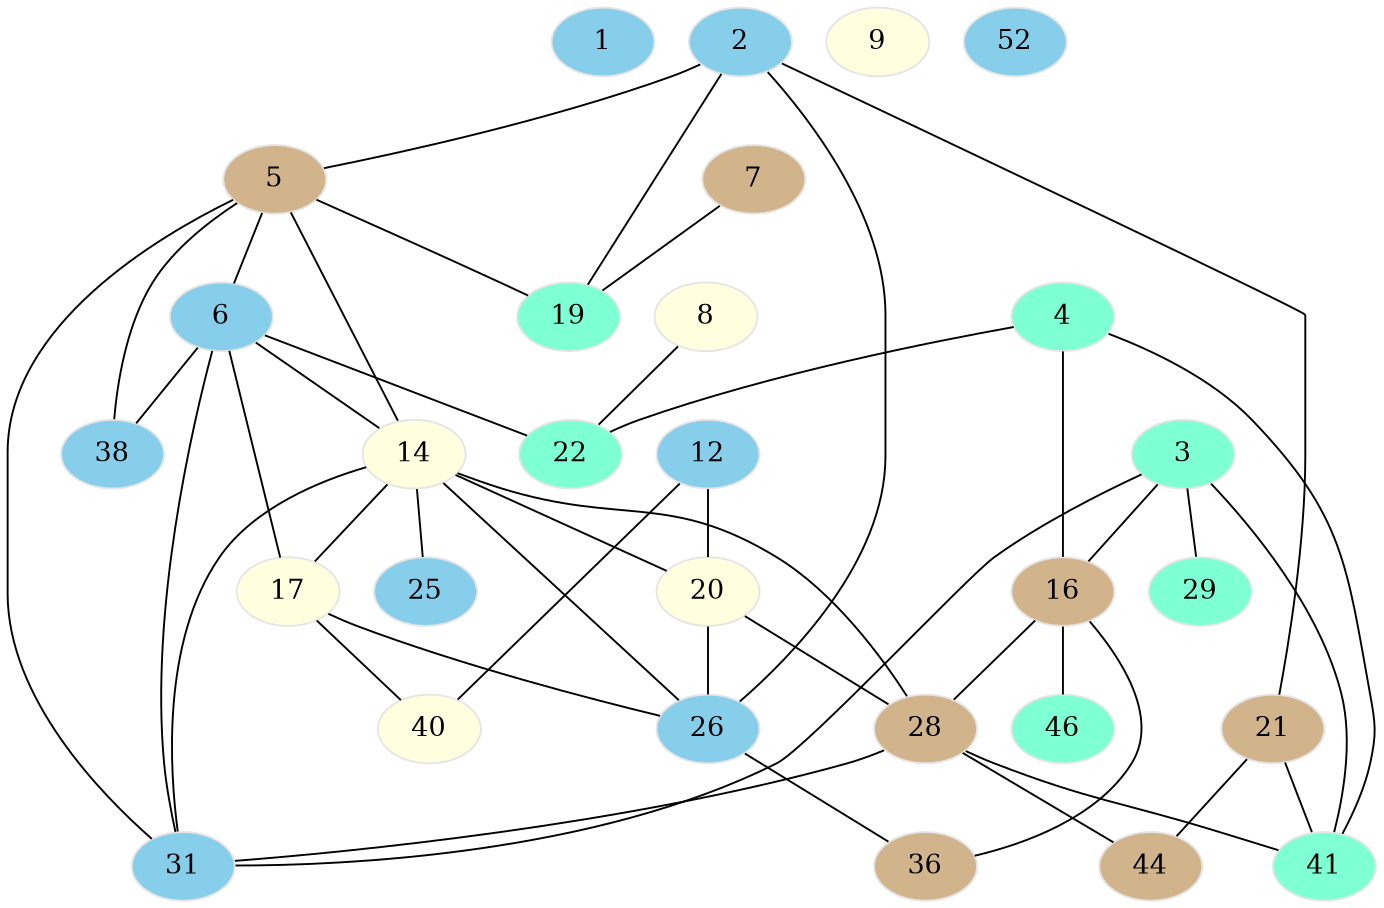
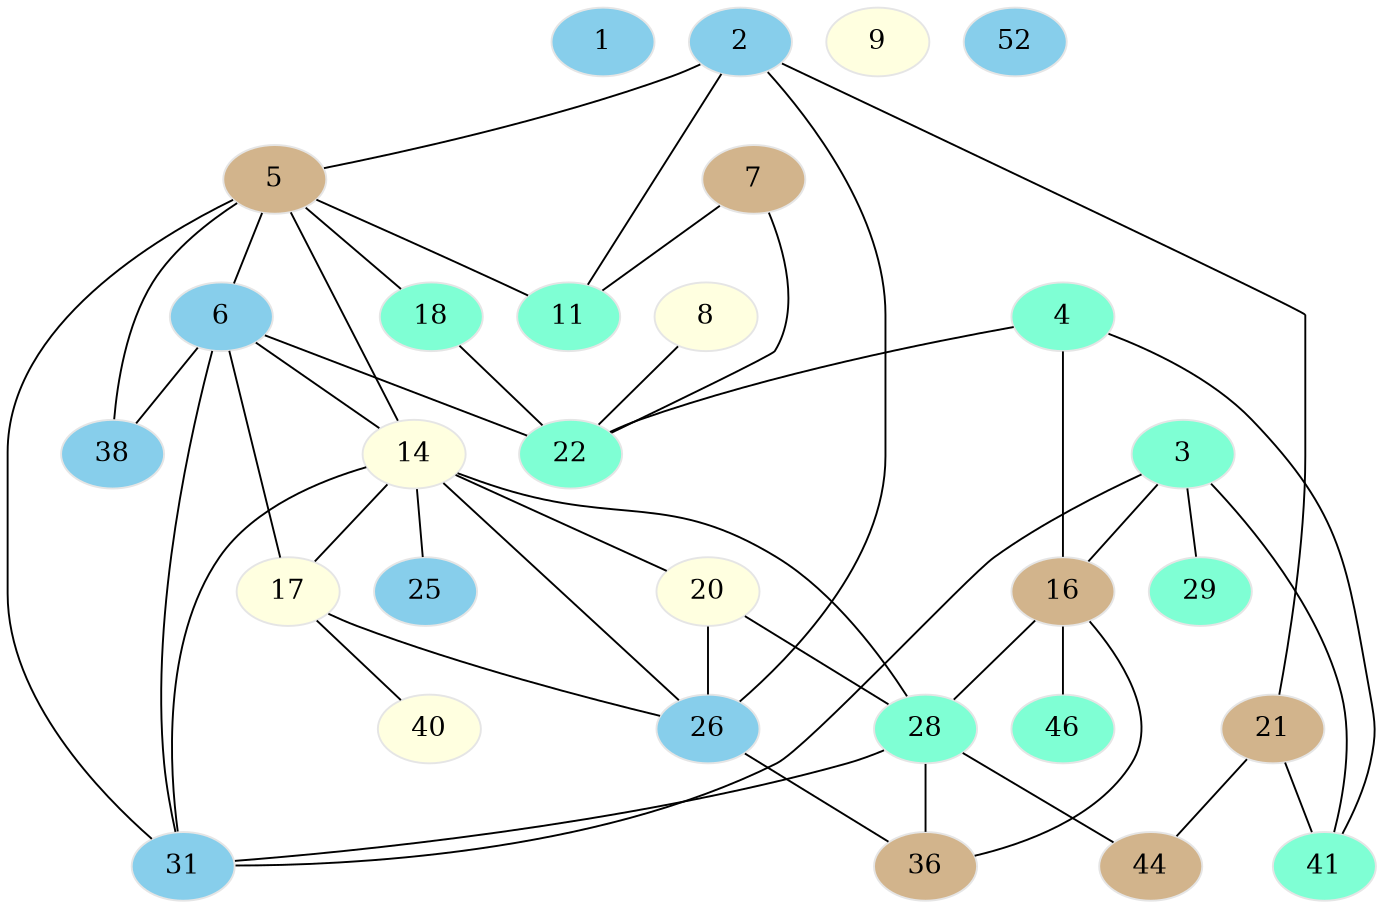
node "18": added
node "19": label "19" -> "11"
edge "7" -- "22": added
node "12": removed
node "28": fillcolor tan -> aquamarine
edge "28" -- "41": now "28" -- "36"
